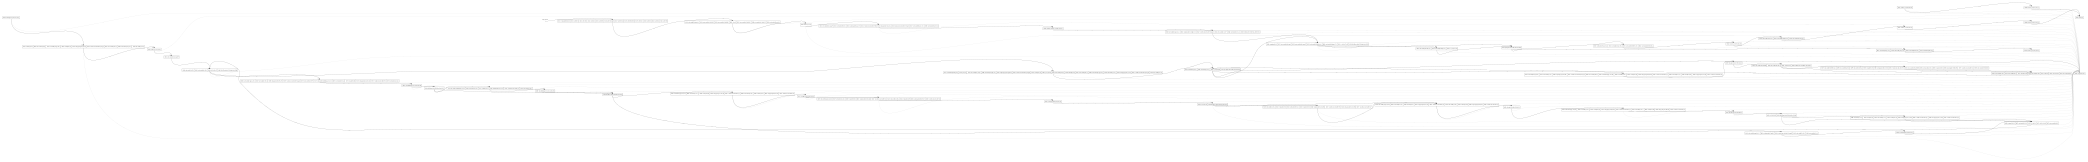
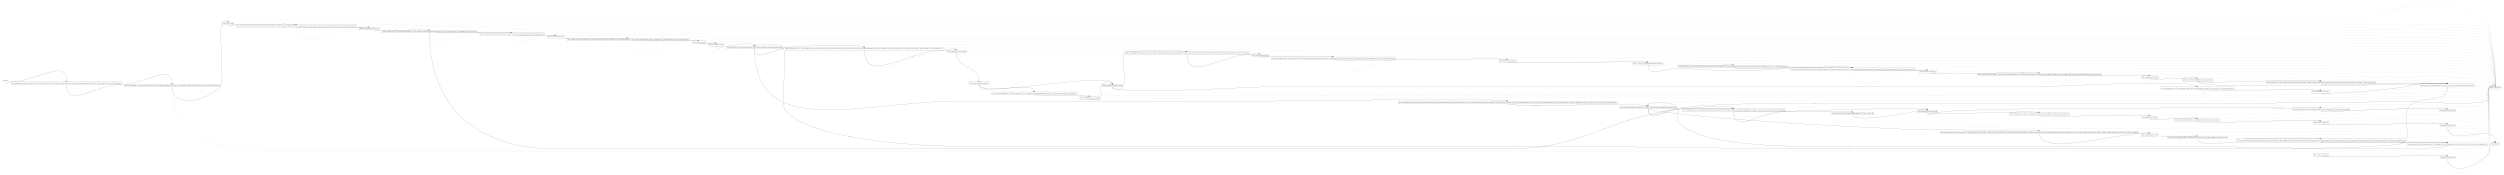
node "16346: read-variable['ranges',v15,-]": added
